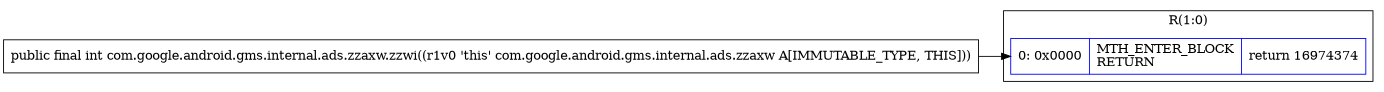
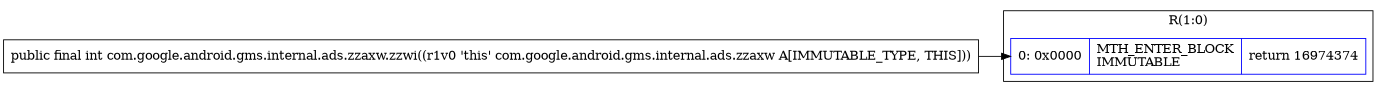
node "0: 0x0000": text "RETURN" -> "IMMUTABLE"
